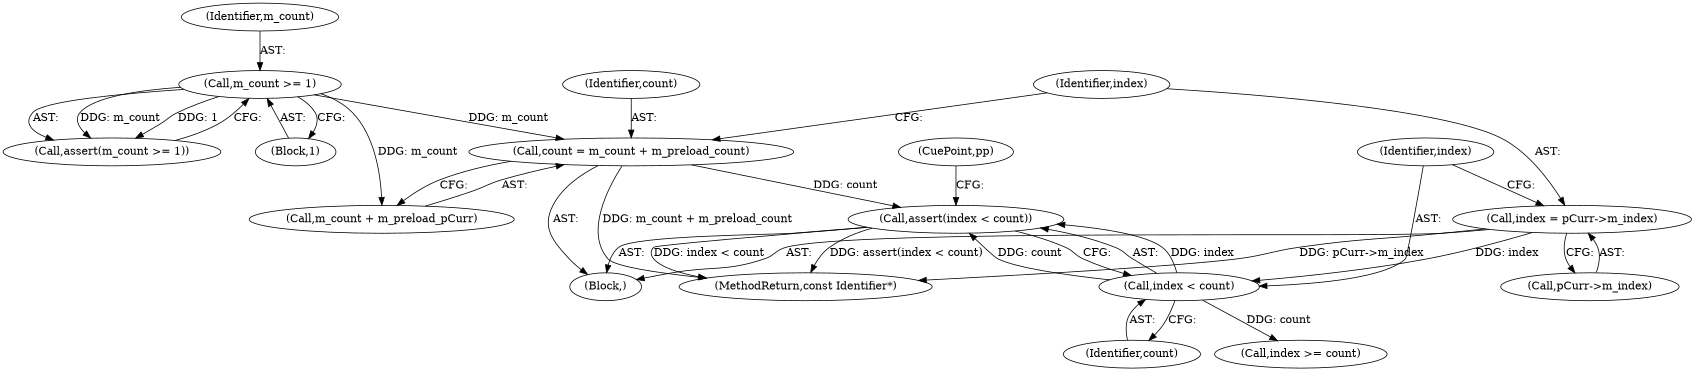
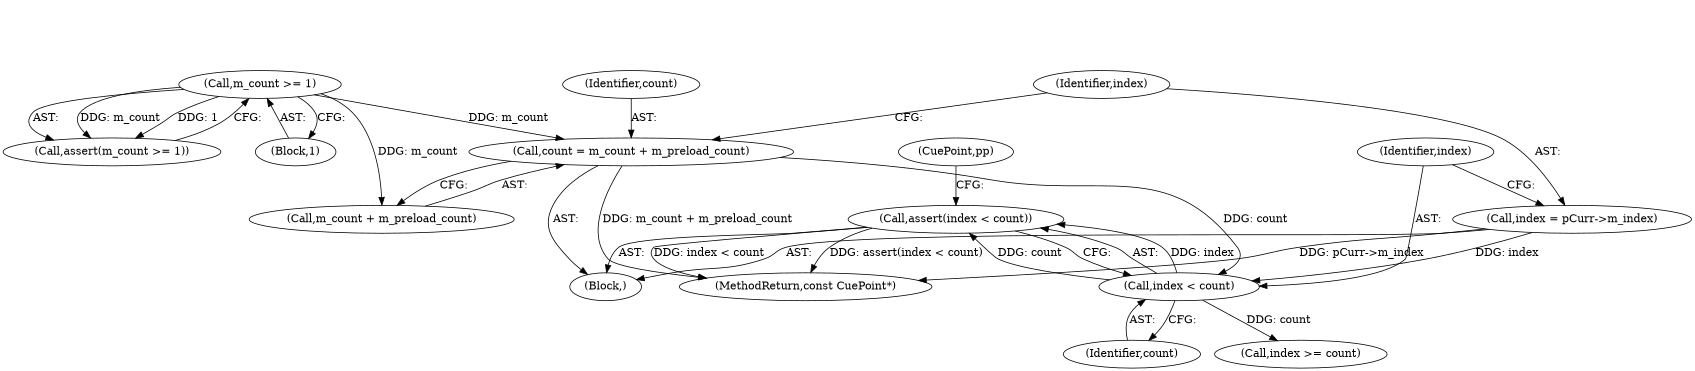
node "(Identifier,m_count)": removed
edge "(Call,count = m_count + m_preload_count)" -> "(Call,assert(index < count))": now "(Call,count = m_count + m_preload_count)" -> "(Call,index < count)"
node "(Call,m_count + m_preload_pCurr)": label "(Call,m_count + m_preload_pCurr)" -> "(Call,m_count + m_preload_count)"
node "(MethodReturn,const Identifier*)": label "(MethodReturn,const Identifier*)" -> "(MethodReturn,const CuePoint*)"
node "(Call,pCurr->m_index)": removed
